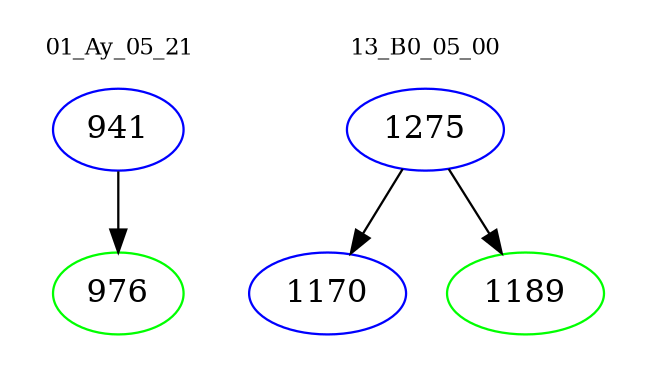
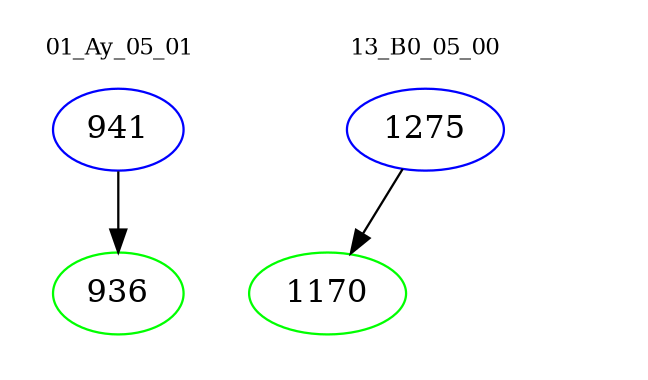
cluster "01_Ay_05_21": label "01_Ay_05_21" -> "01_Ay_05_01"
node "976": label "976" -> "936"
node "1170": color blue -> green
node "1189": removed
